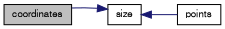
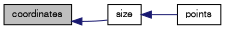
edge "coordinates" -> "size": reversed
